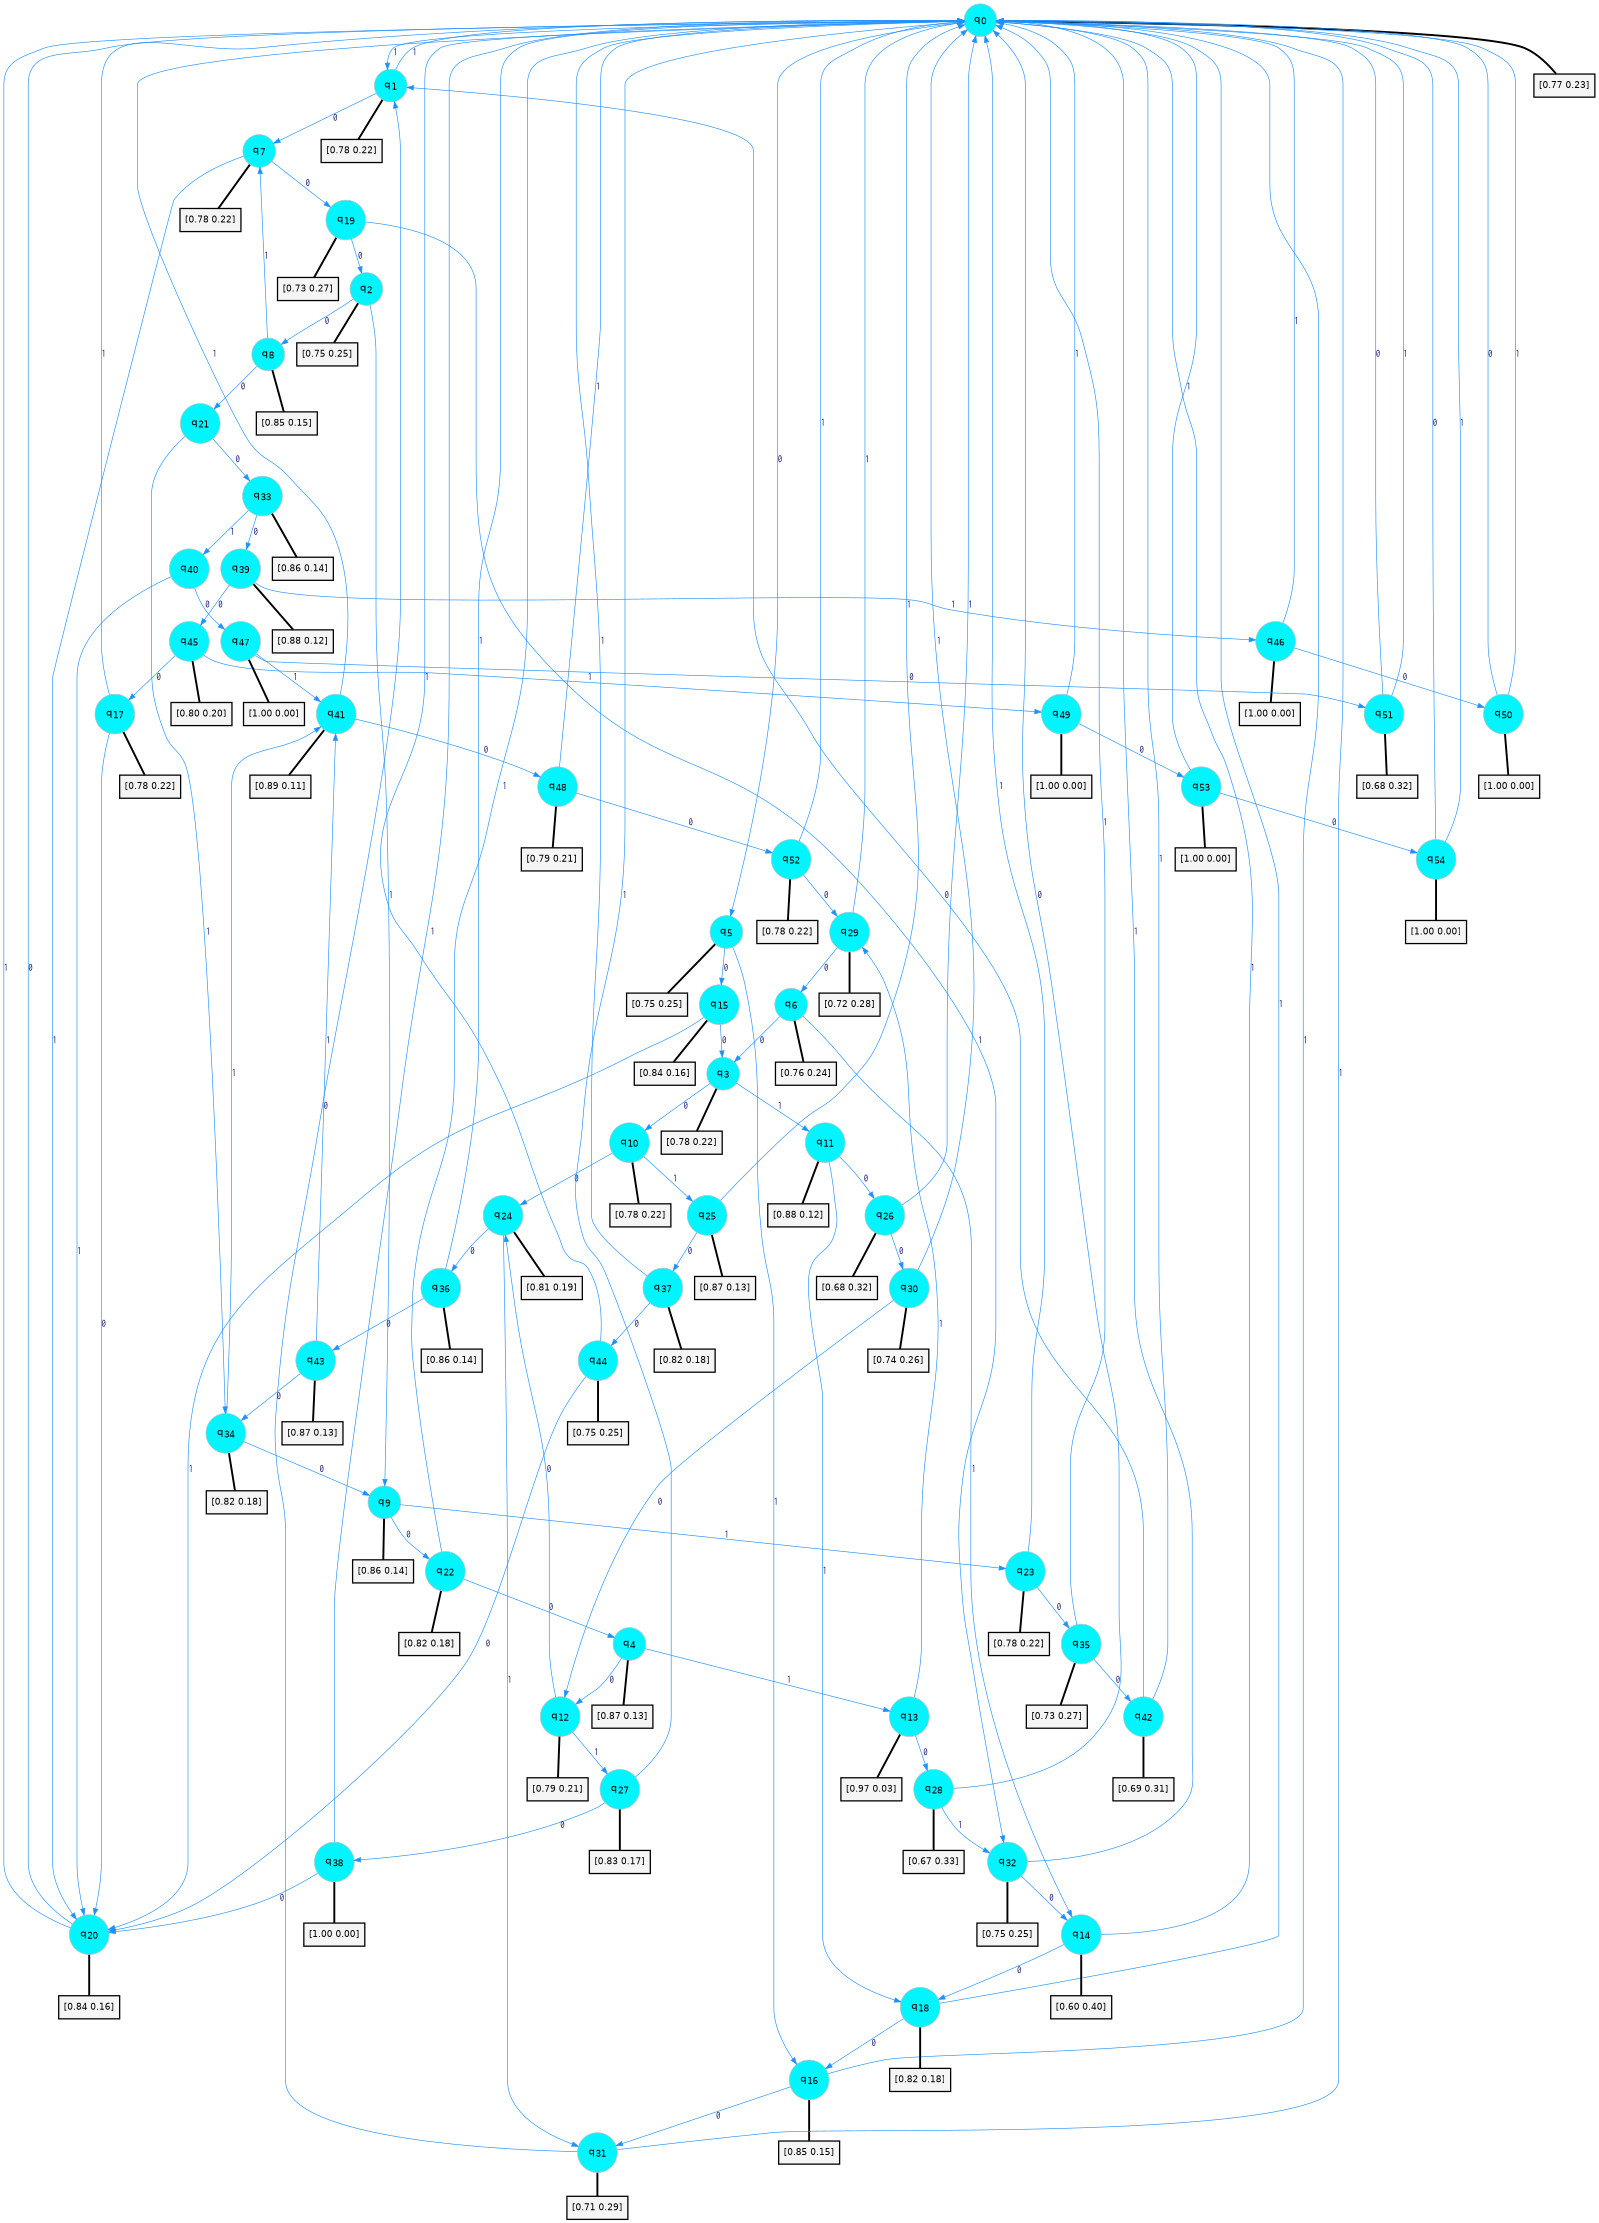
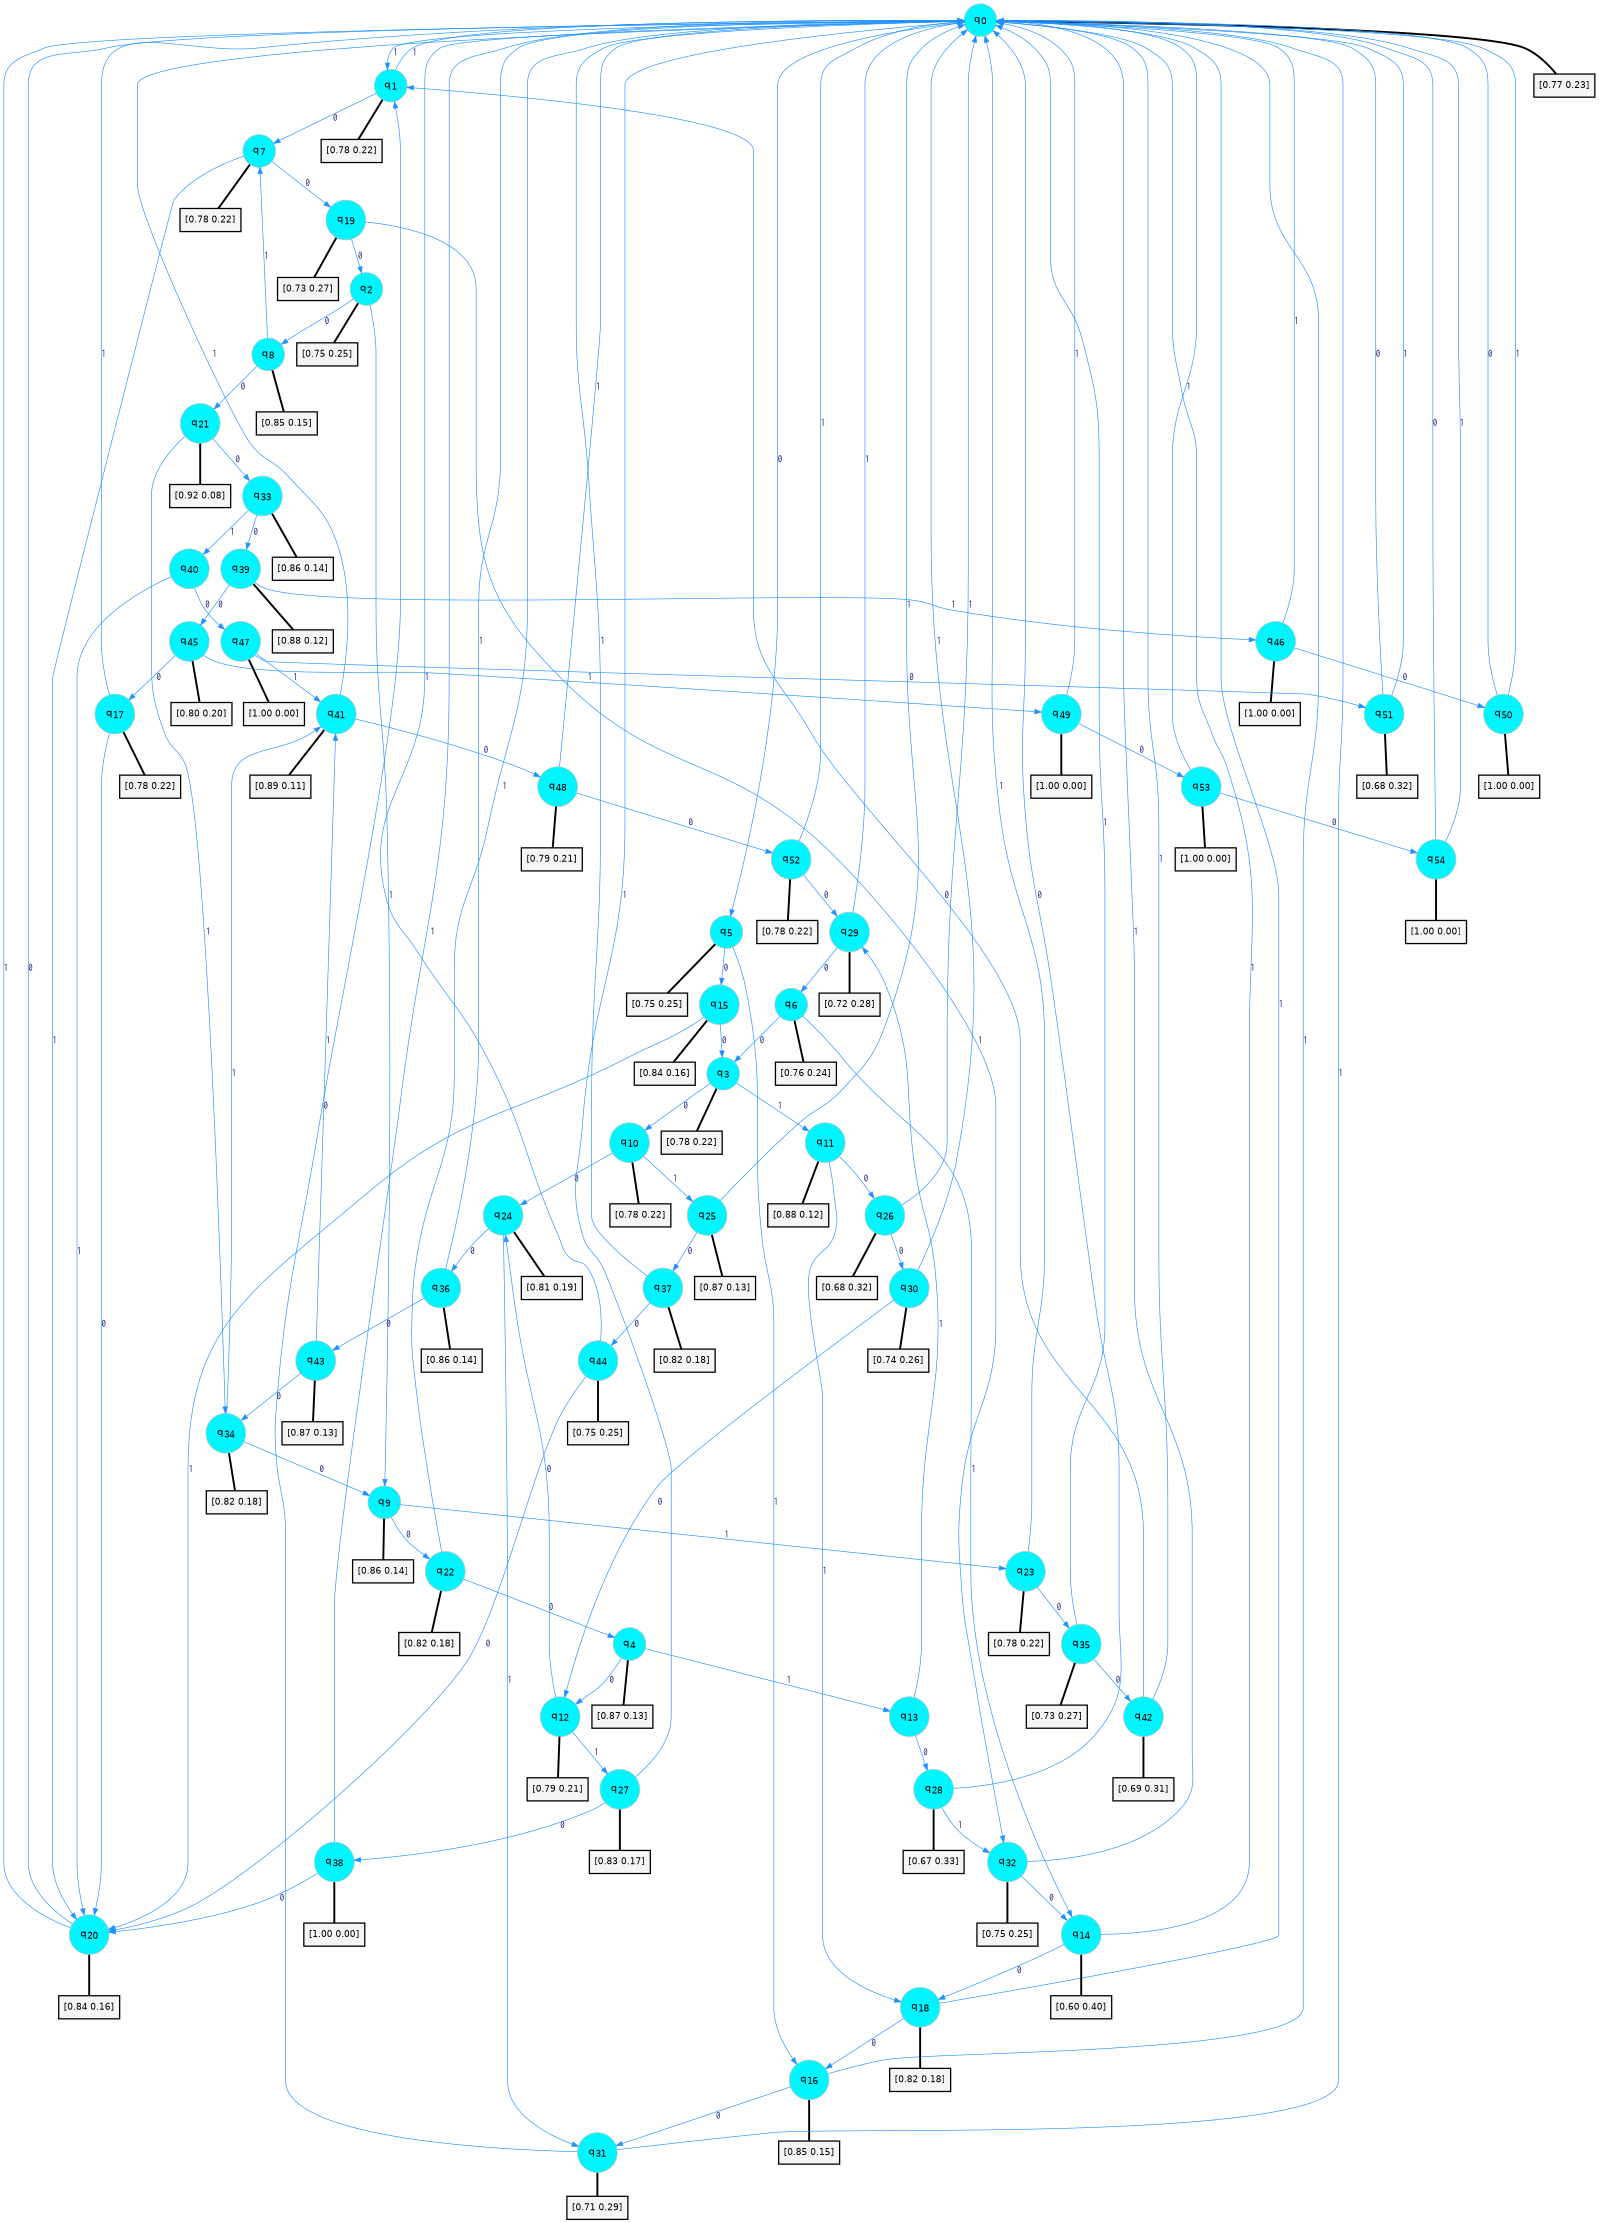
node "[0.92 0.08]": added
node "[0.97 0.03]": removed
